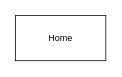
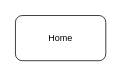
node "Home": shape rectangle -> rounded rectangle
